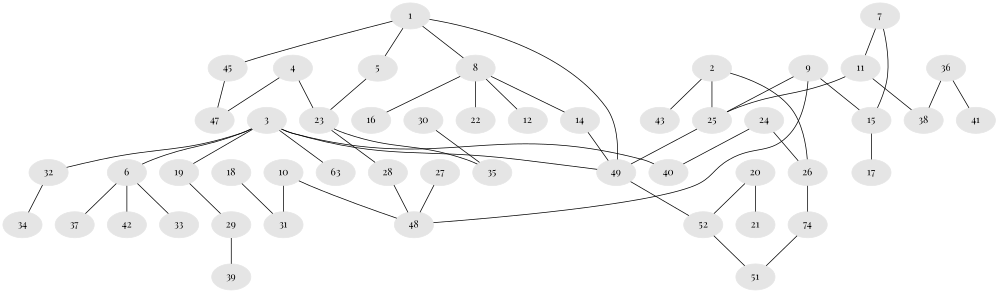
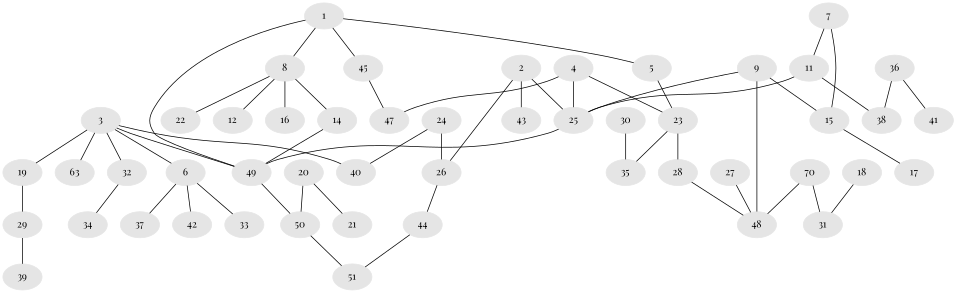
edge "4" -- "25": added
node "10": label "10" -> "70"
node "52": label "52" -> "50"
node "74": label "74" -> "44"
